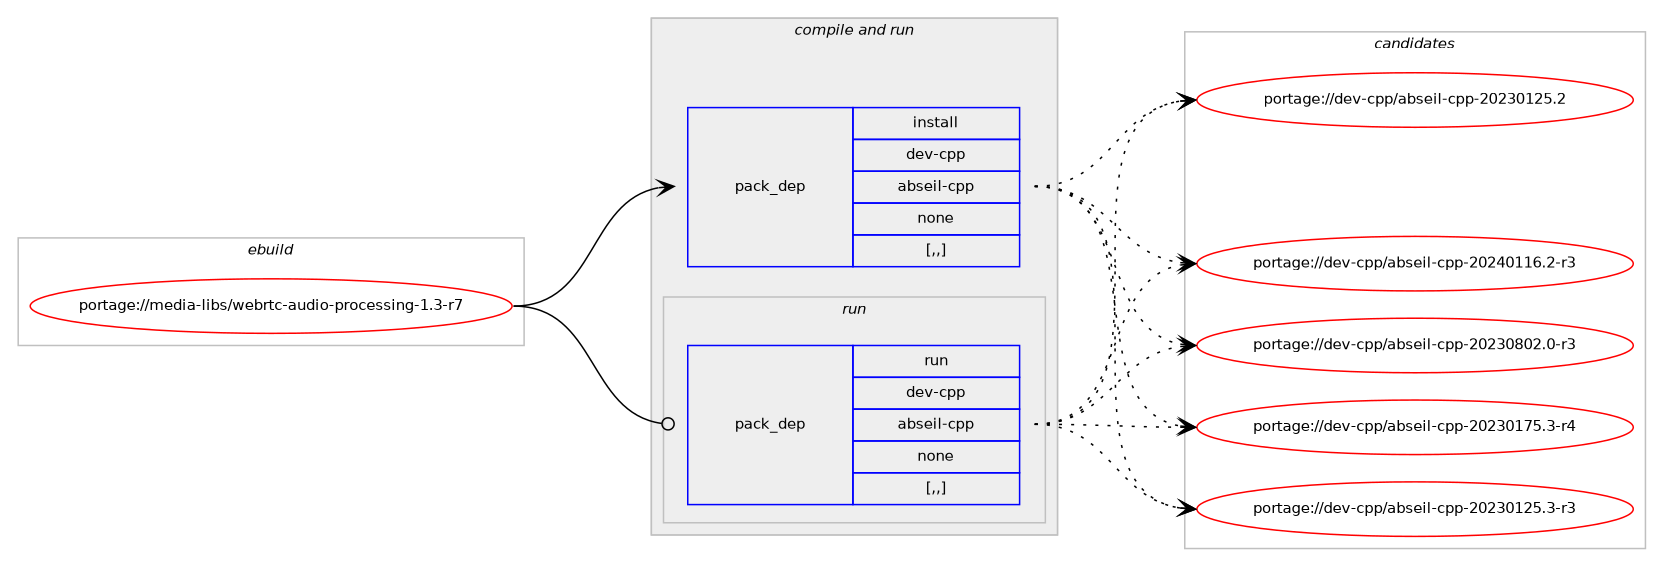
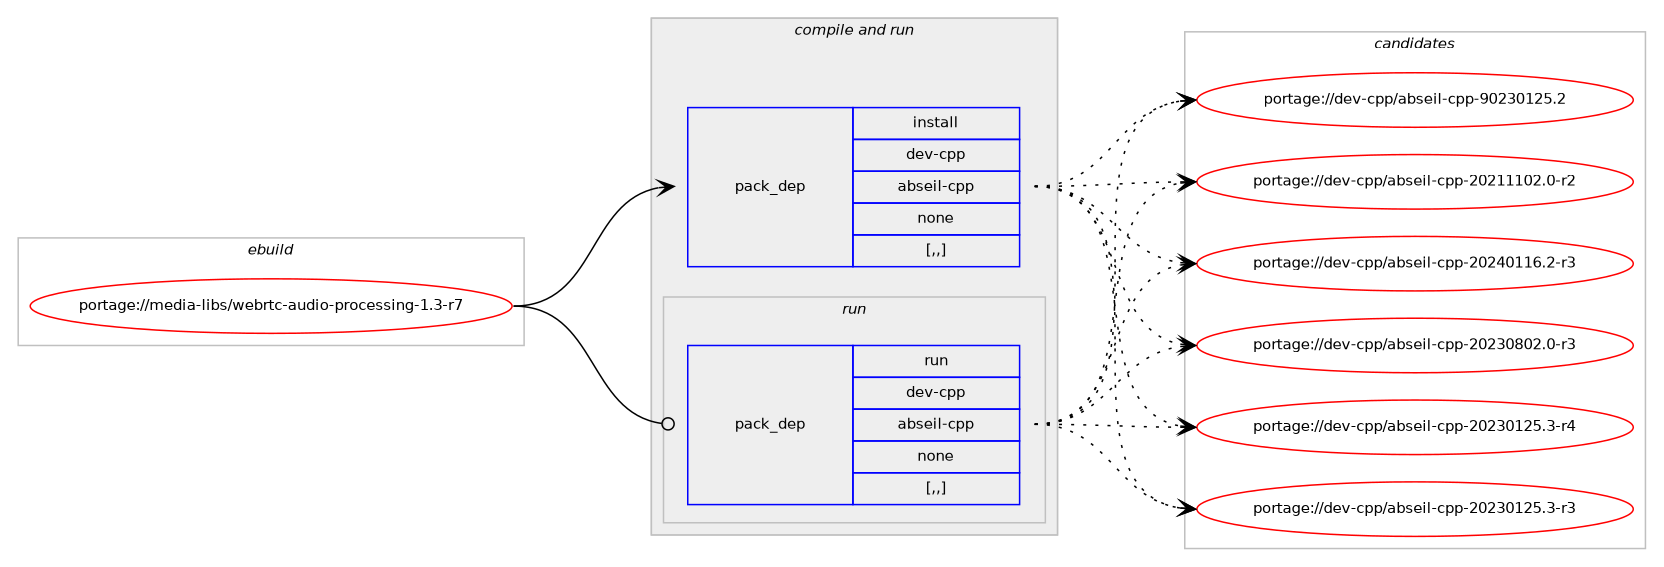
node "portage://dev-cpp/abseil-cpp-20230125.2": label "portage://dev-cpp/abseil-cpp-20230125.2" -> "portage://dev-cpp/abseil-cpp-90230125.2"
node "portage://dev-cpp/abseil-cpp-20211102.0-r2": added
node "portage://dev-cpp/abseil-cpp-20230175.3-r4": label "portage://dev-cpp/abseil-cpp-20230175.3-r4" -> "portage://dev-cpp/abseil-cpp-20230125.3-r4"
